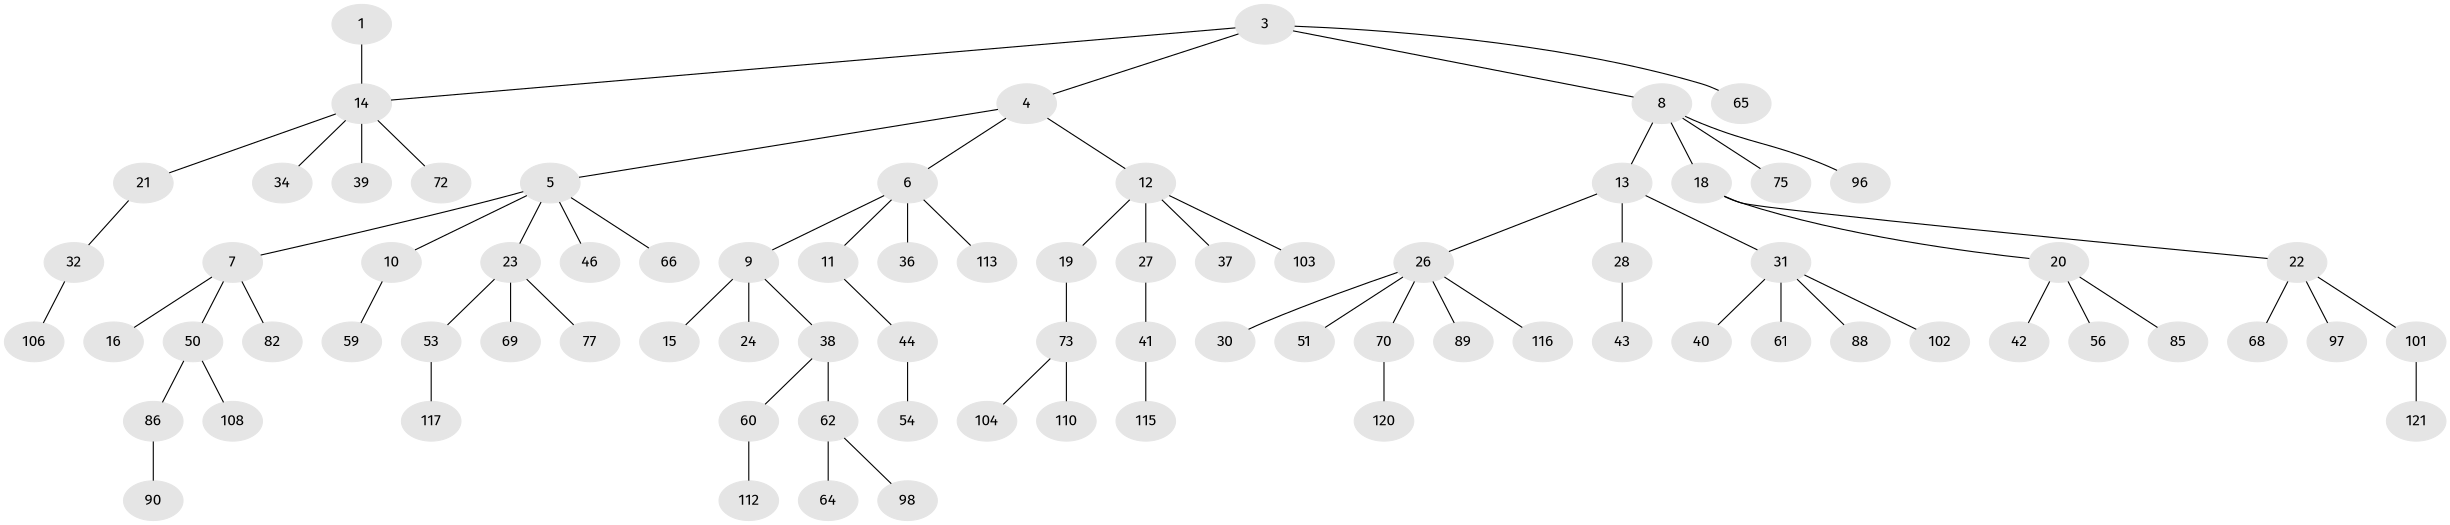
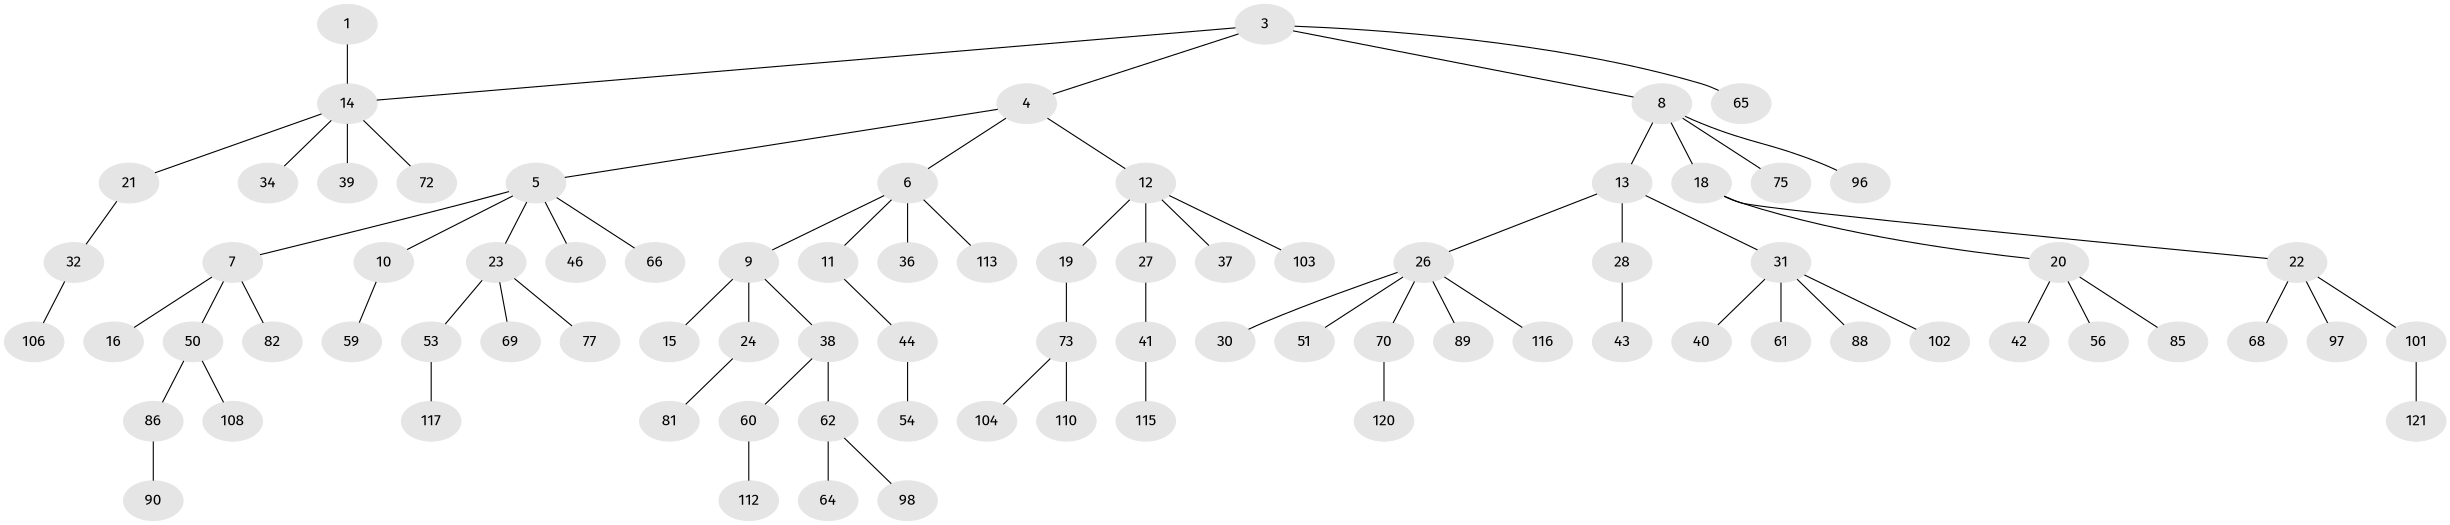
node "81": added
